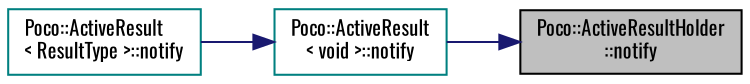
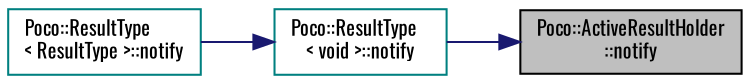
node "Poco::ActiveResult < ResultType >::notify": label "Poco::ActiveResult < ResultType >::notify" -> "Poco::ResultType < ResultType >::notify"
node "Poco::ActiveResult < void >::notify": label "Poco::ActiveResult < void >::notify" -> "Poco::ResultType < void >::notify"
